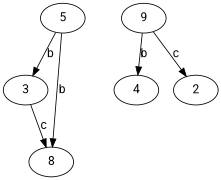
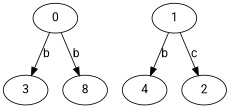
node "5": label "5" -> "0"
node "9": label "9" -> "1"
edge "3" -> "8": removed, label "c"
